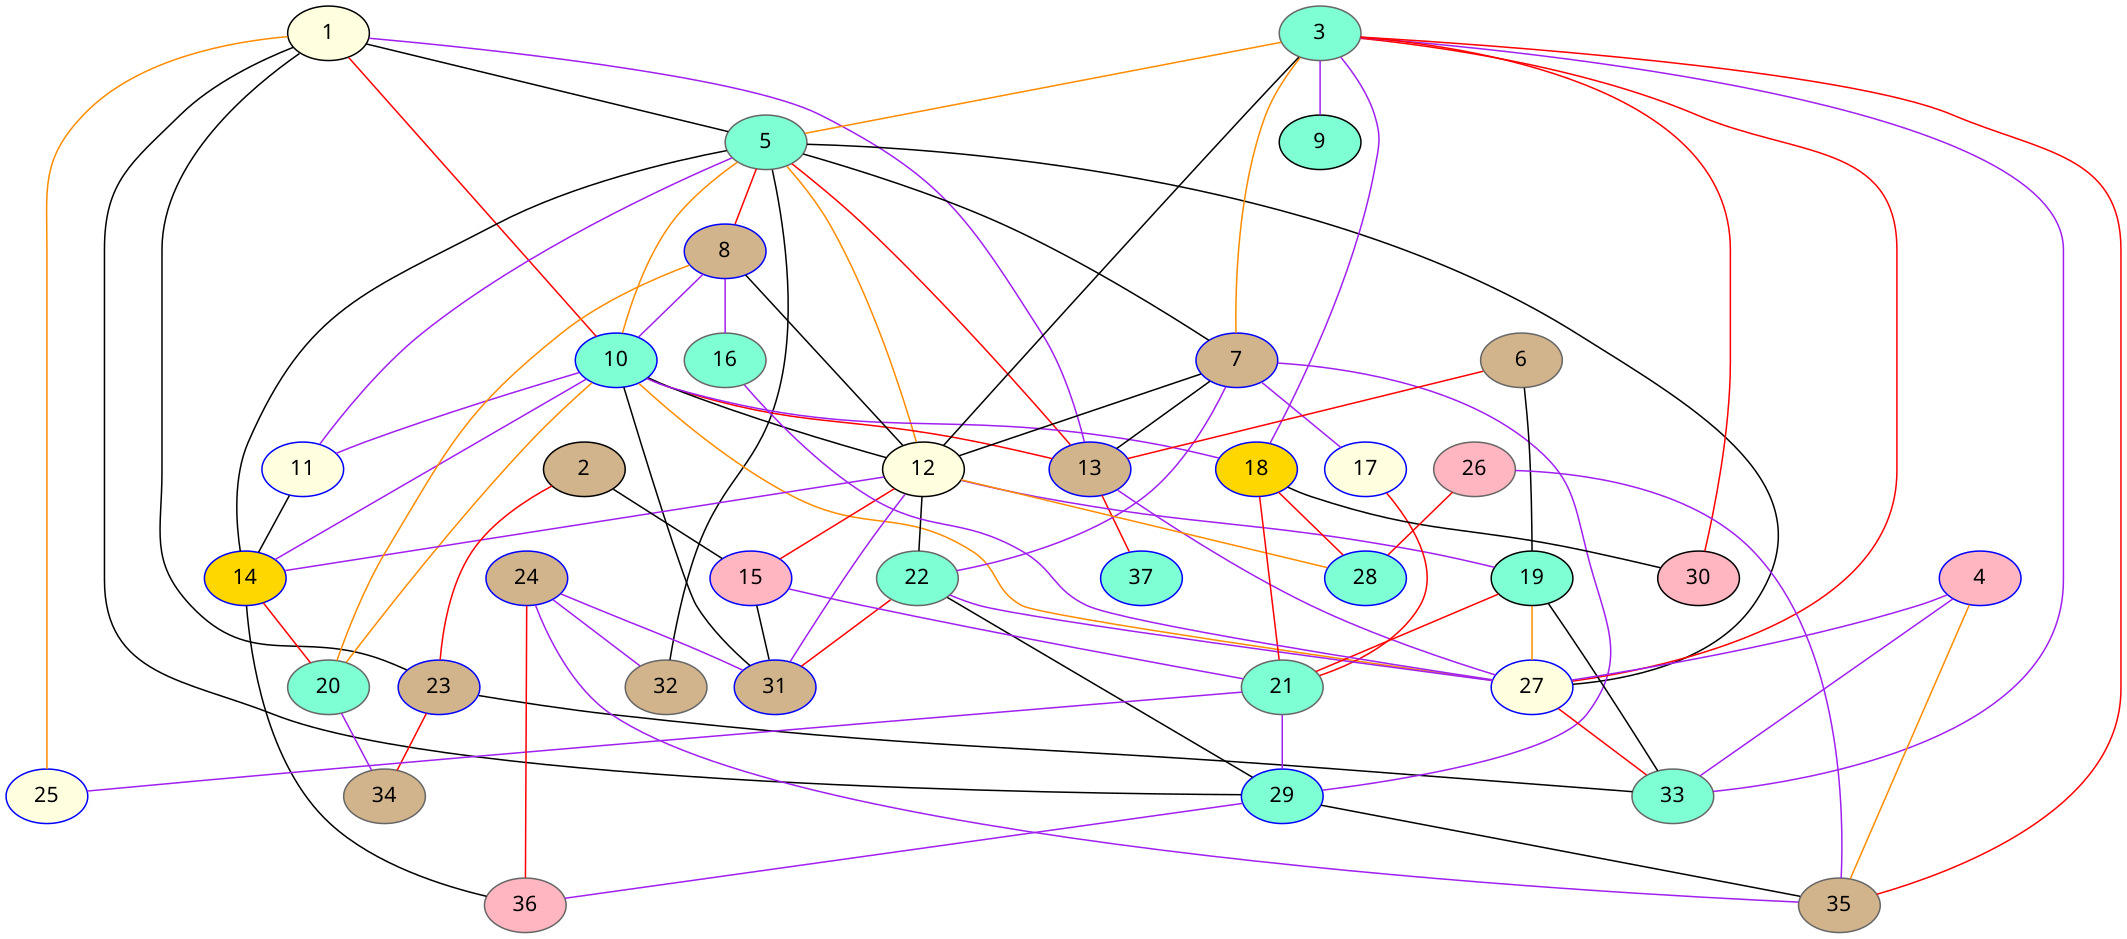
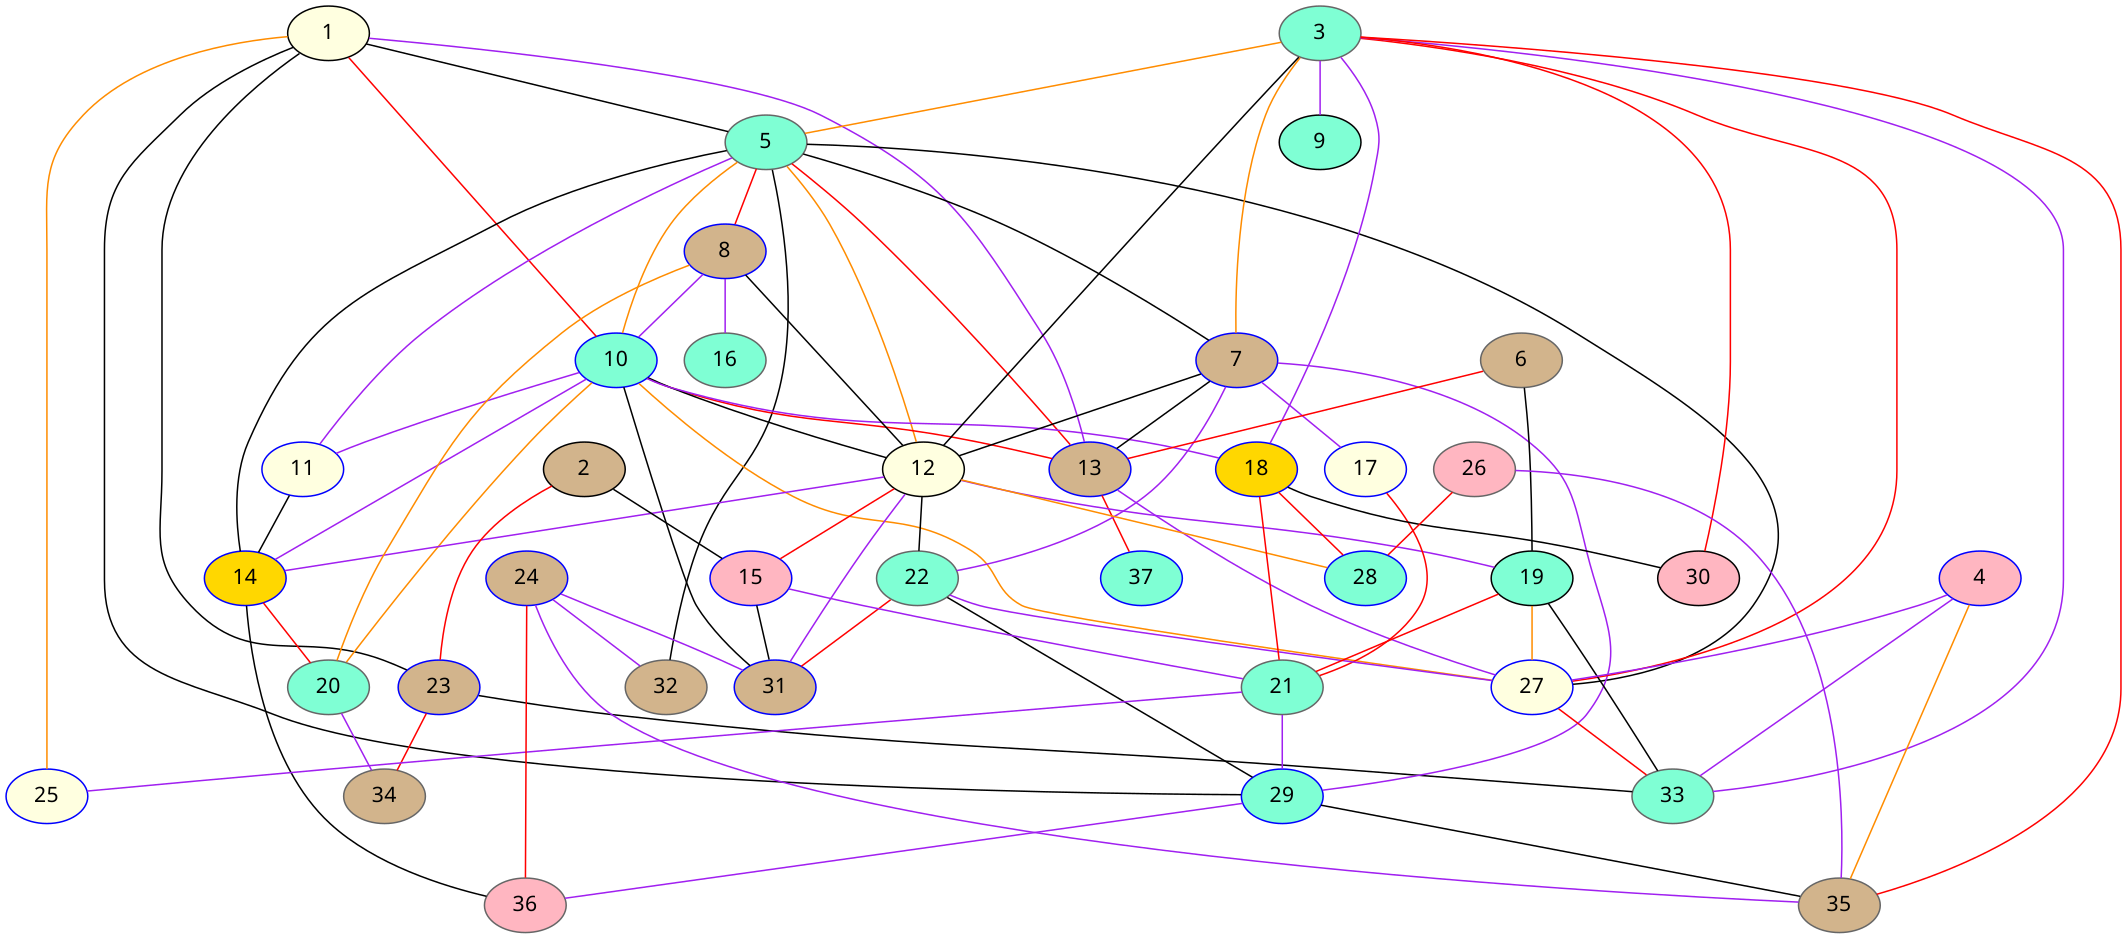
edge "16" -- "27": removed
